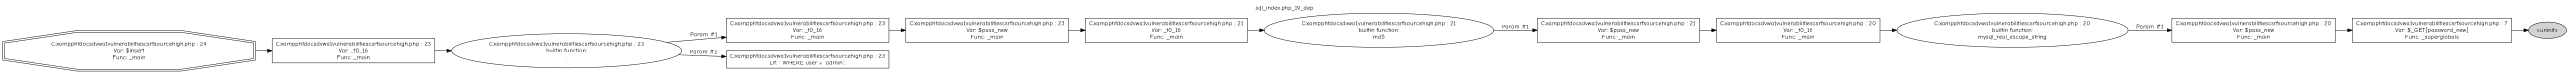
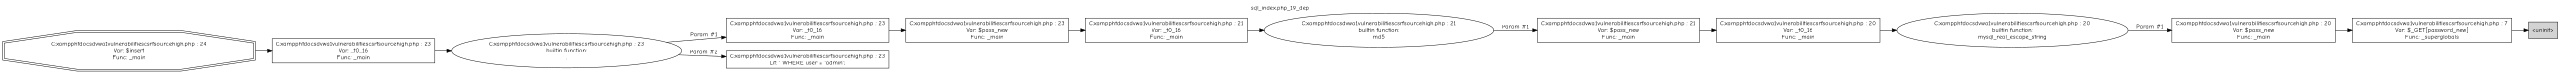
node "<uninit>": shape ellipse -> box
